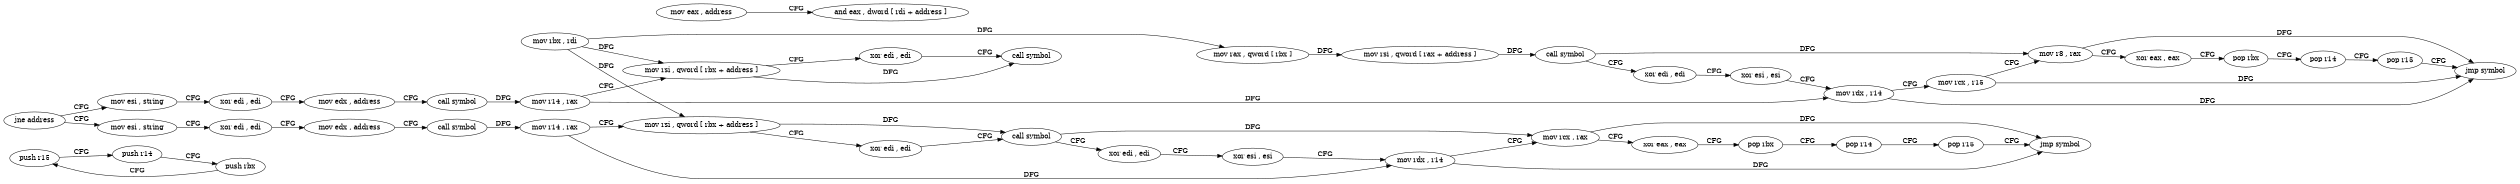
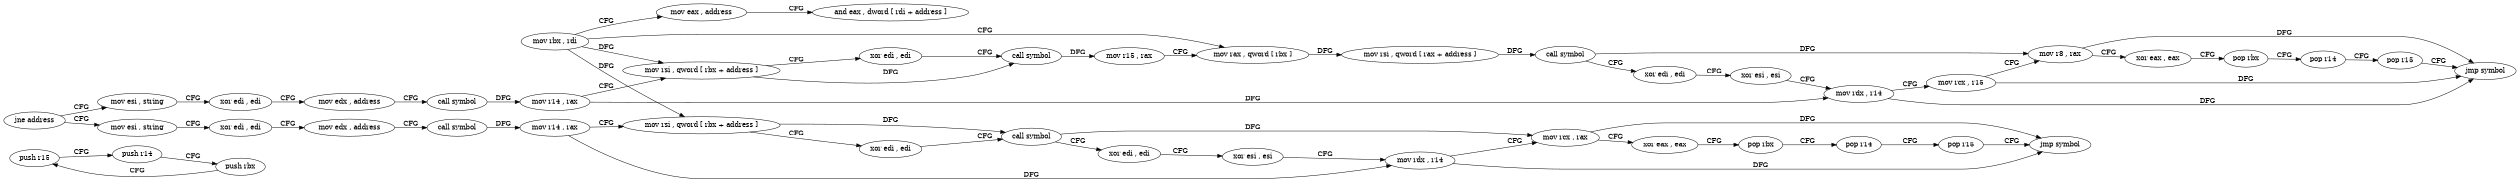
edge "mov rbx , rdi" -> "mov eax , address": added, label "CFG"
edge "mov rbx , rdi" -> "mov rax , qword [ rbx ]": label "DFG" -> "CFG"
node "mov r15 , rax": added
